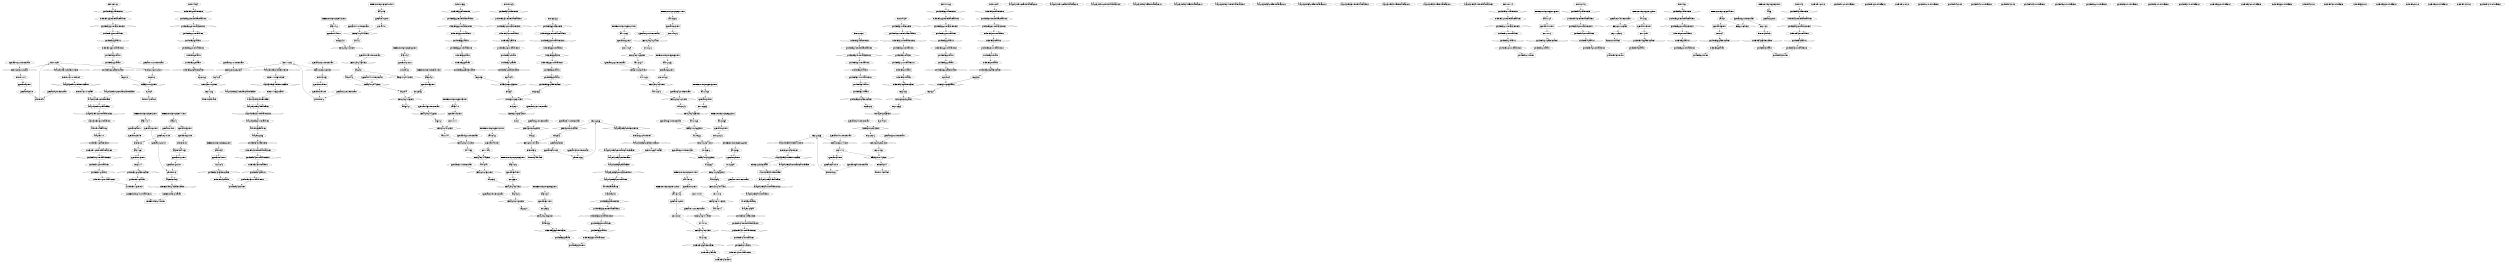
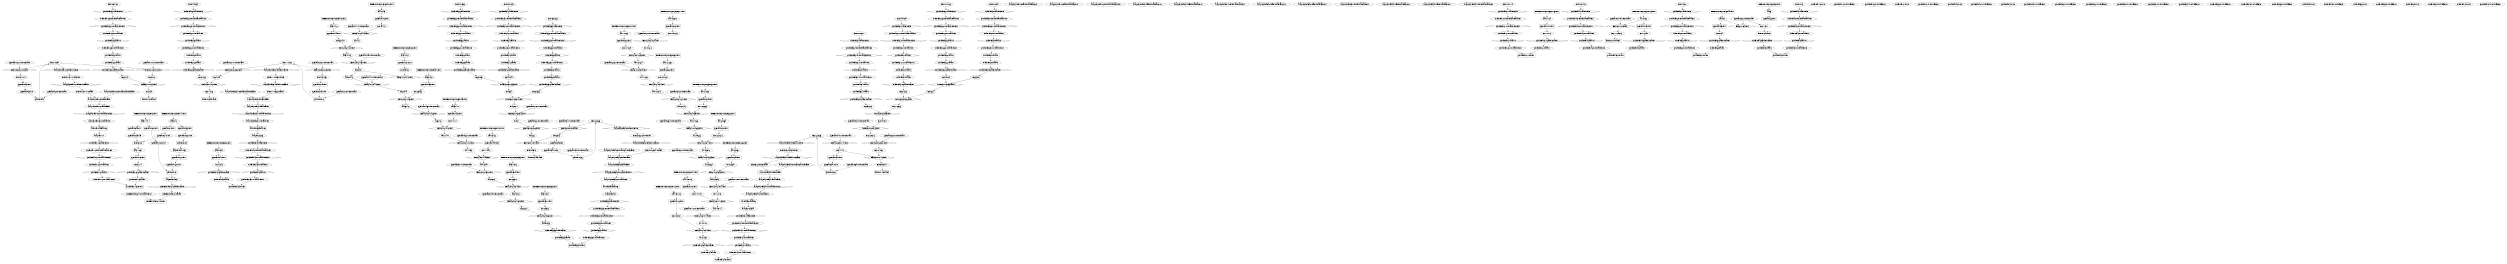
node "add54_425": added
edge "type_cast_708_inst" -> "call148_723": now "type_cast_708_inst" -> "conv144_709"
